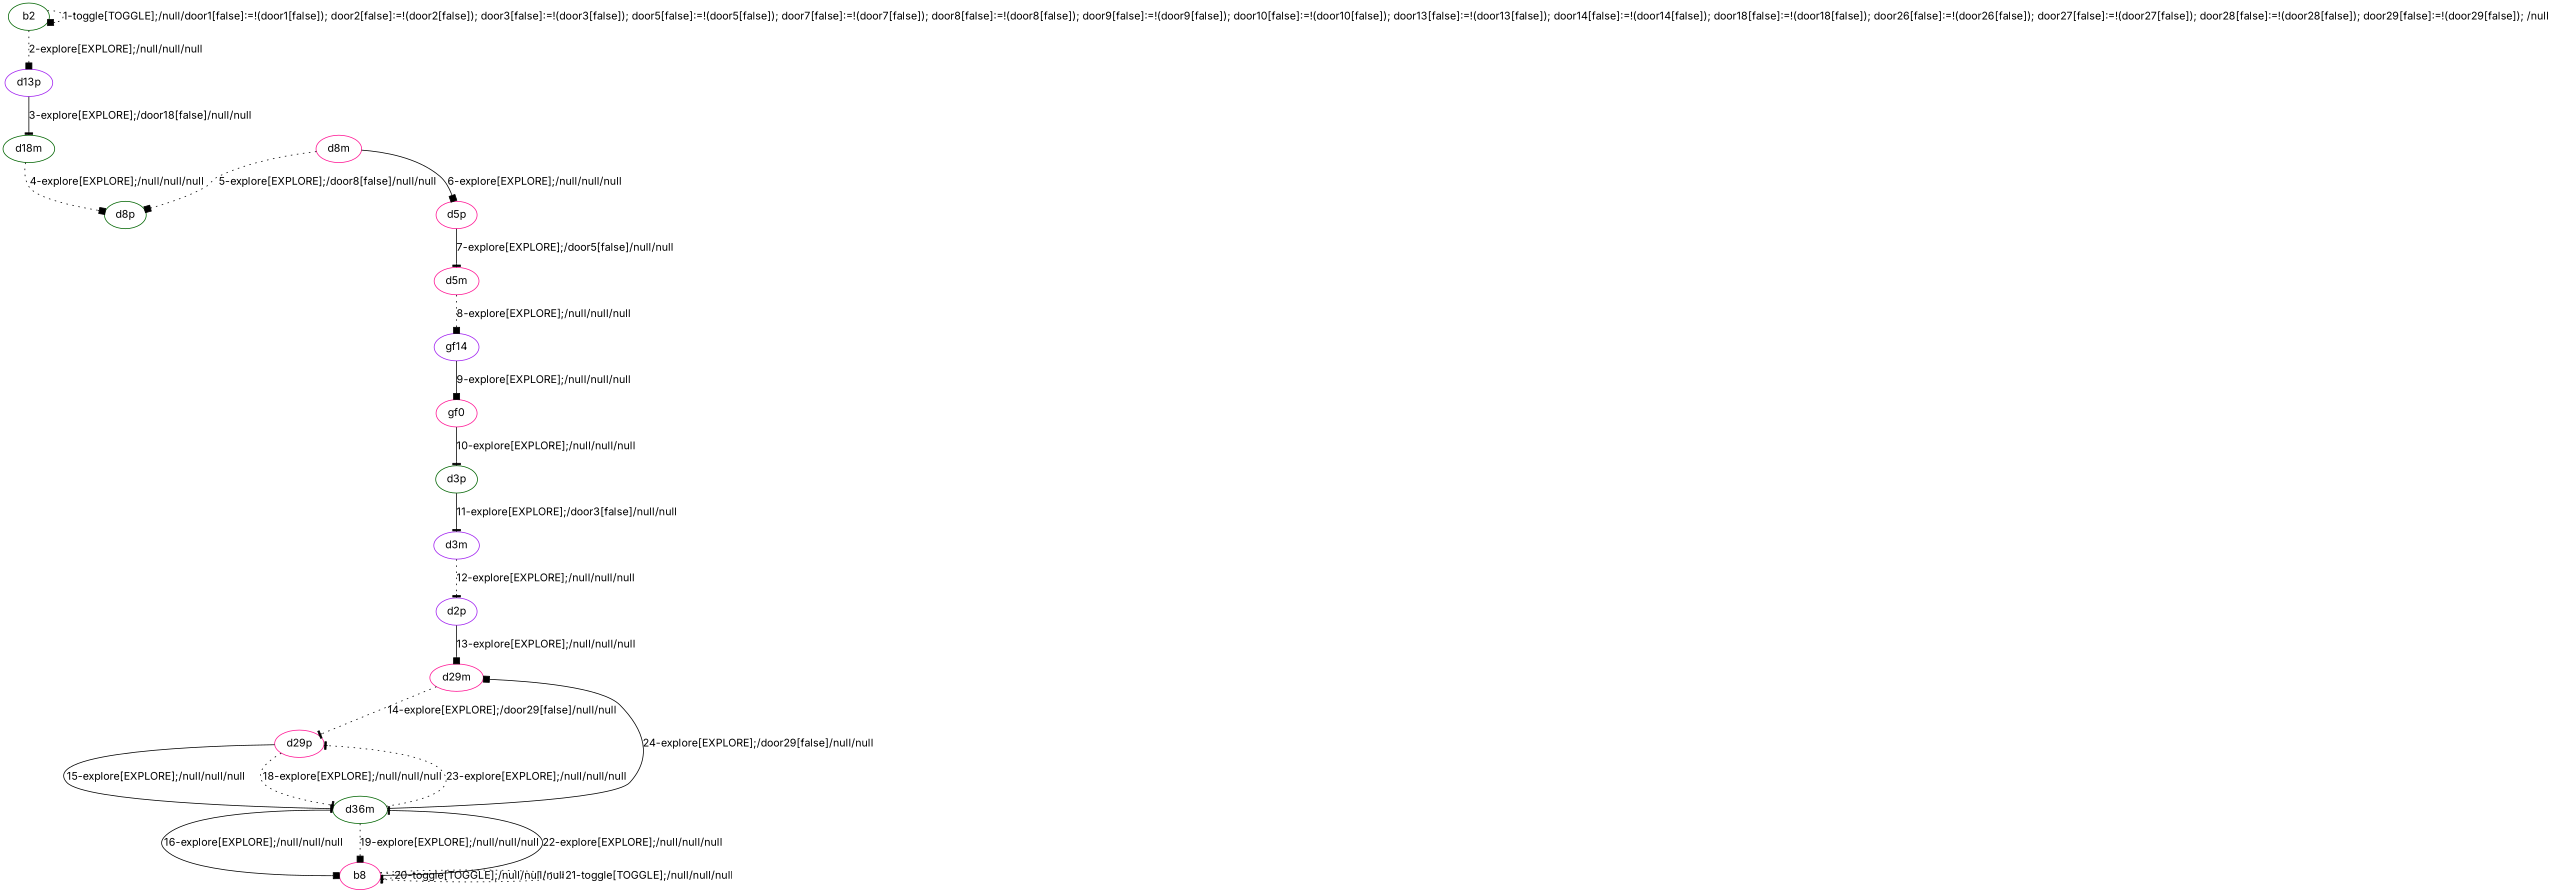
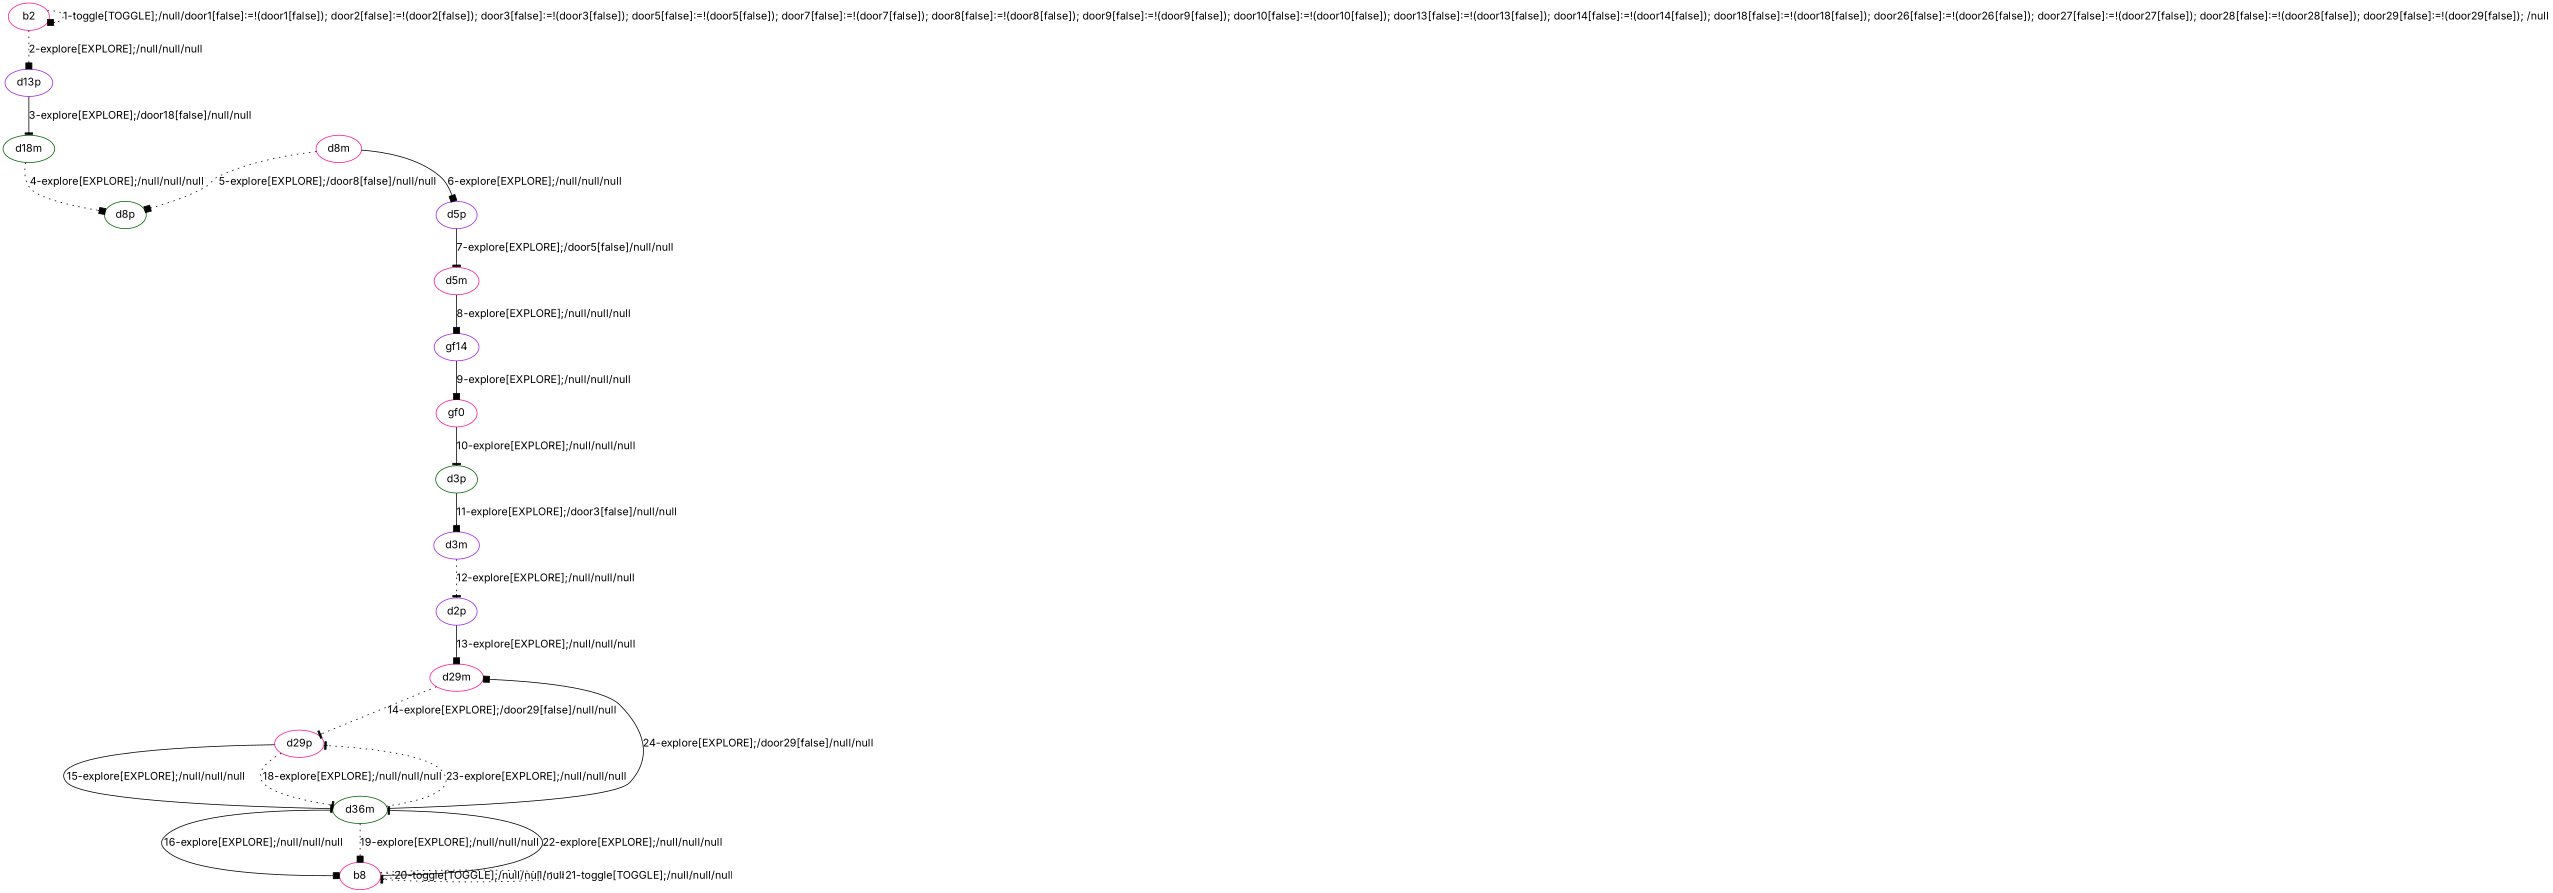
node "b2": color darkgreen -> deeppink
node "d5p": color deeppink -> purple
edge "d5m" -> "gf14": style dotted -> solid
edge "d3p" -> "d3m": arrowhead tee -> box
